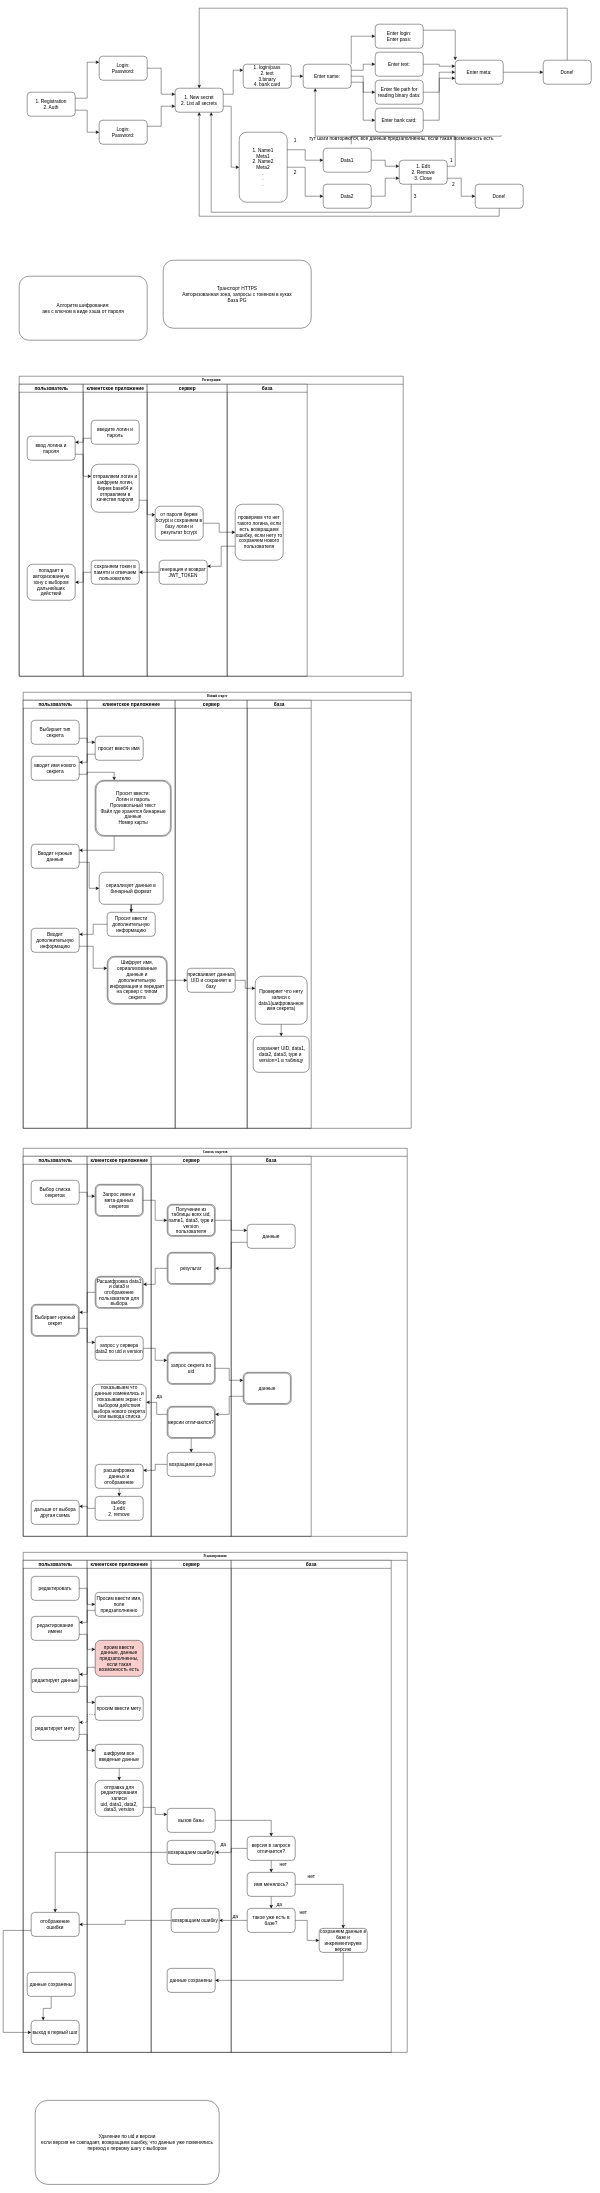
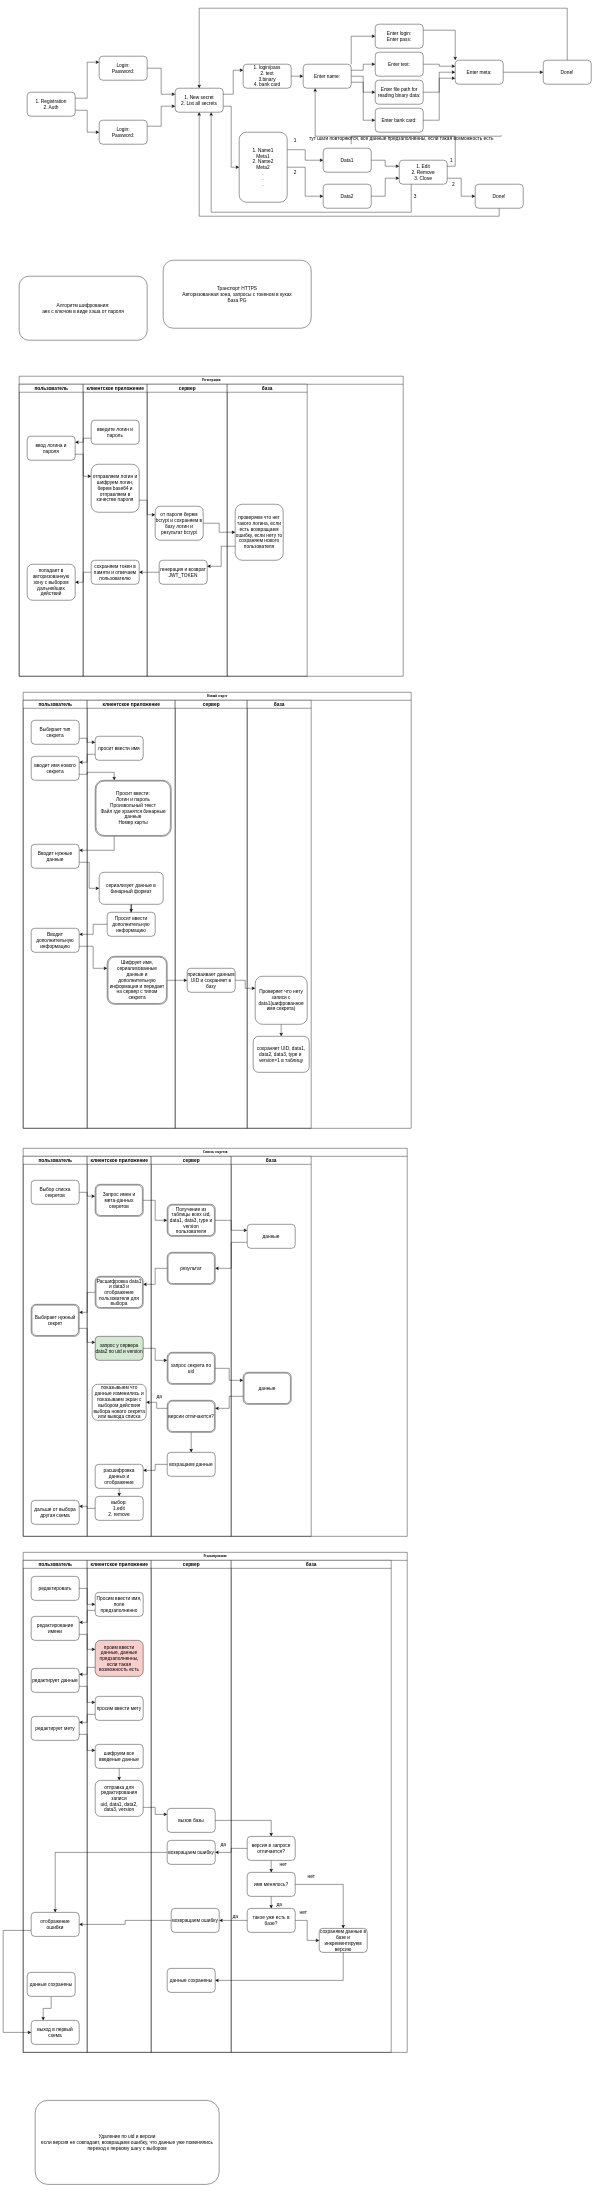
node "Получение из таблицы всех uid, name1, data3, type и version пользователя": label "Получение из таблицы всех uid, name1, data3, type и version пользователя" -> "Получение из таблицы всех uid, data1, data3, type и version пользователя"
node "запрос у сервера data2 по uid и version": fillcolor #ffffff -> #d5e8d4
node "версии отличаются?": moved (191, 1422) -> (191, 1416)
edge "просим ввести мету" -> "редактирует мету": style dashed -> solid
node "выход в первый шаг": label "выход в первый шаг" -> "выход в первый схема"
